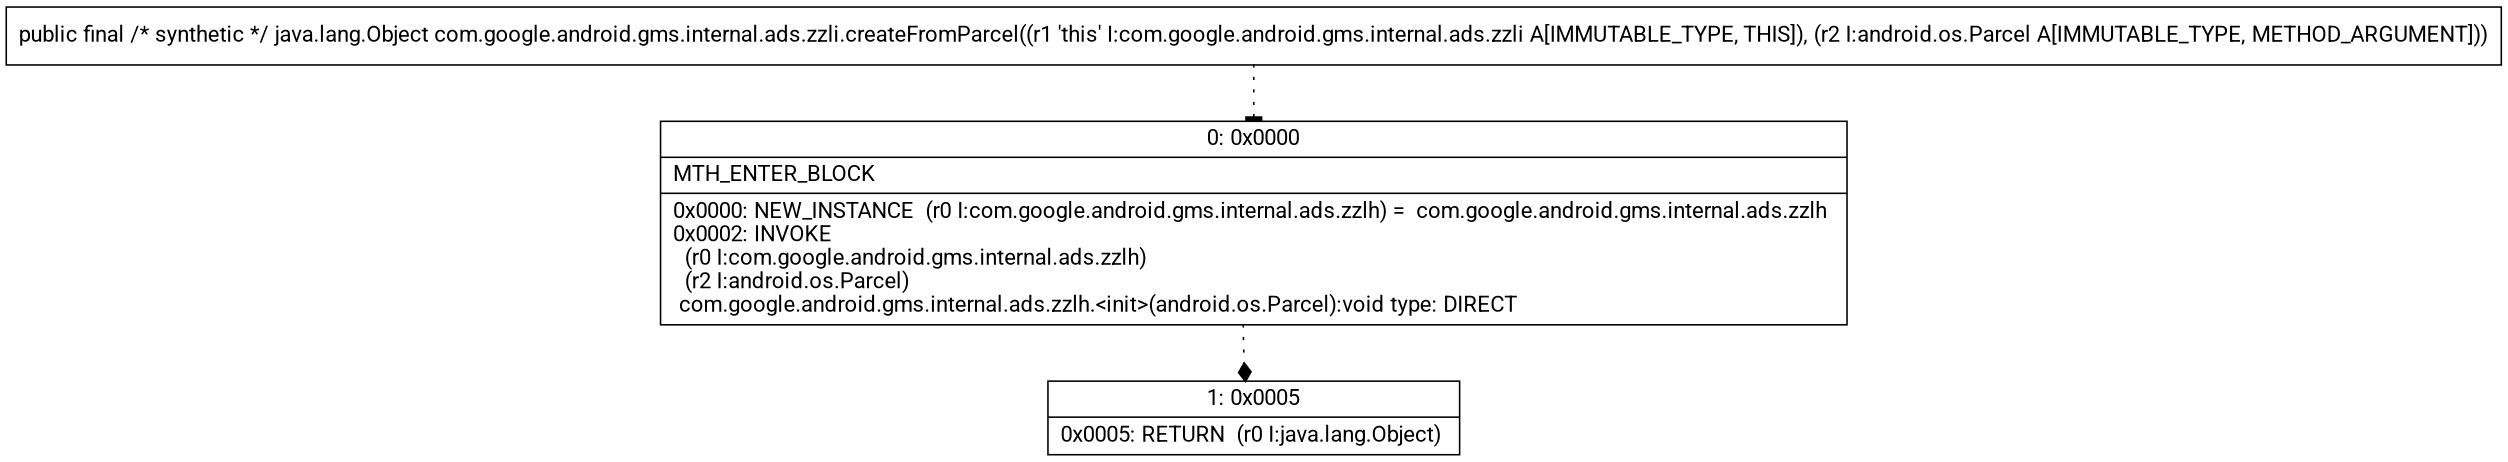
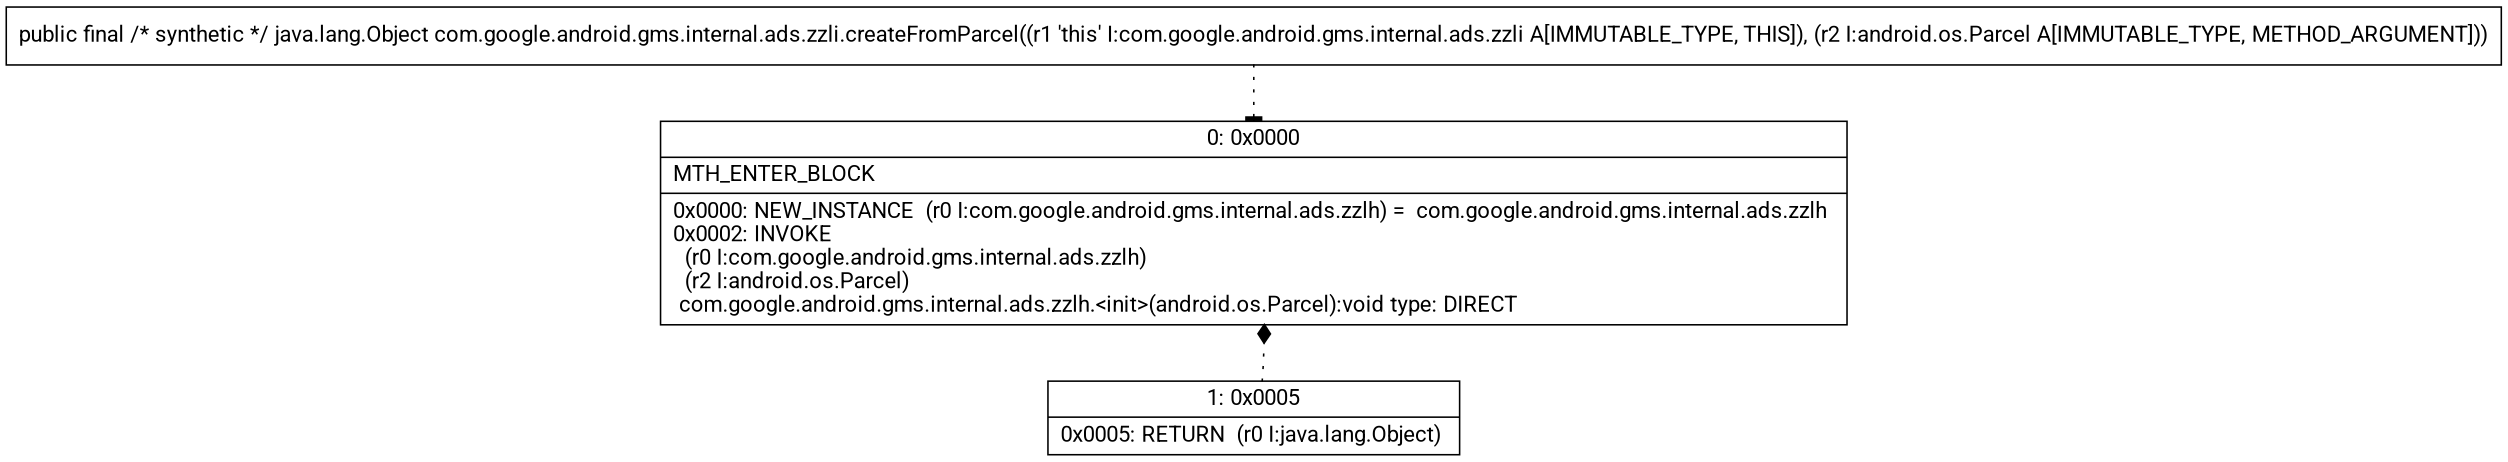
edge "0: 0x0000" -> "1: 0x0005": reversed
